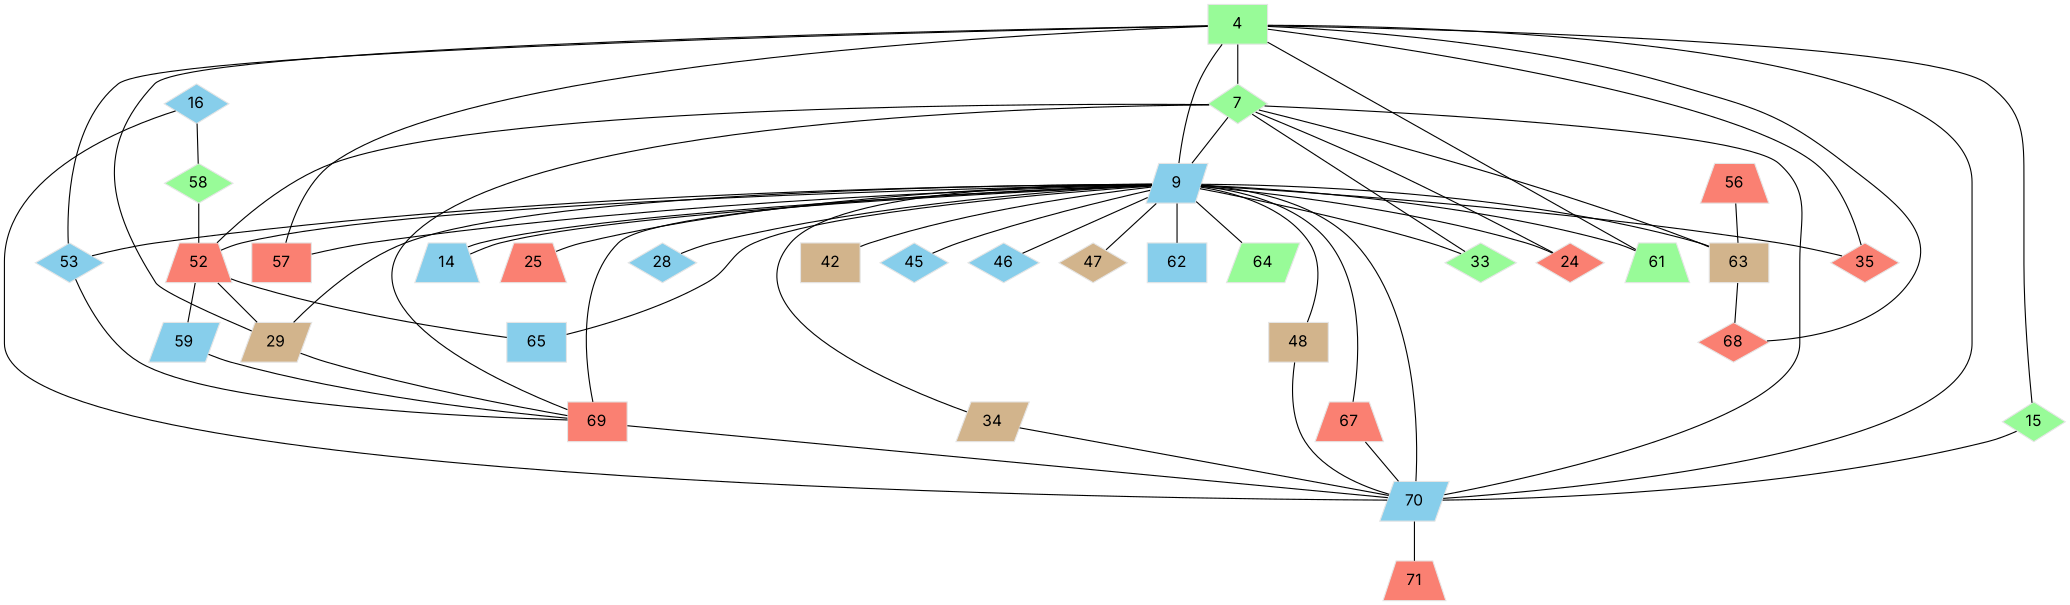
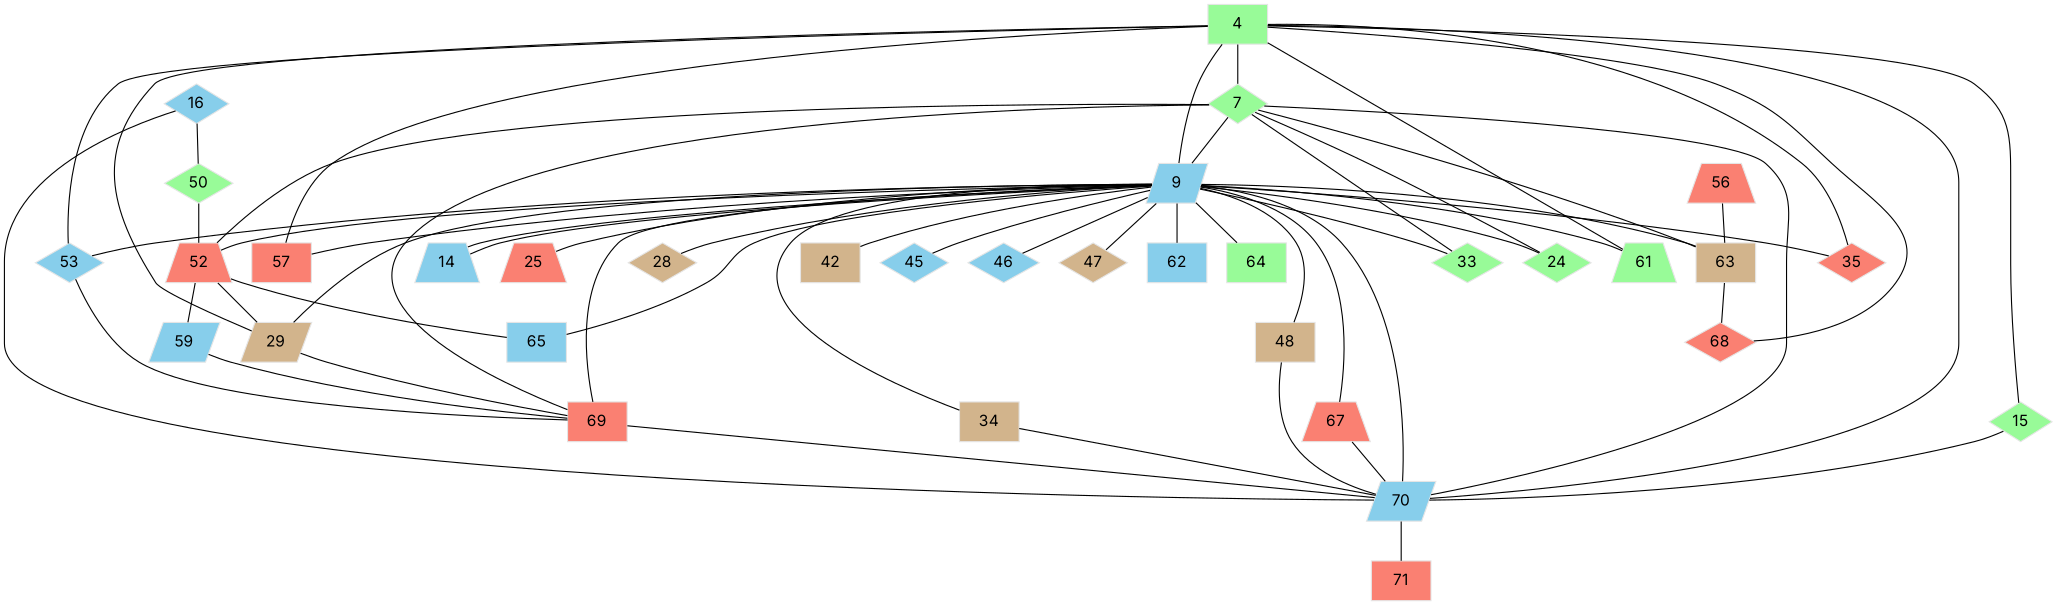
node "58": label "58" -> "50"
node "28": fillcolor skyblue -> tan
node "64": shape parallelogram -> box
node "24": fillcolor salmon -> palegreen
node "34": shape parallelogram -> box
node "71": shape trapezium -> box
